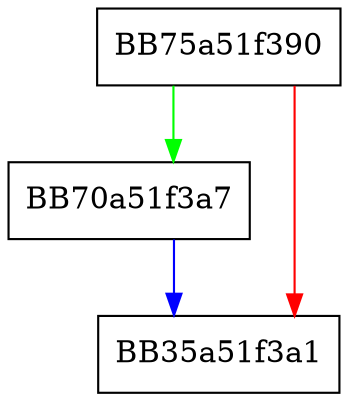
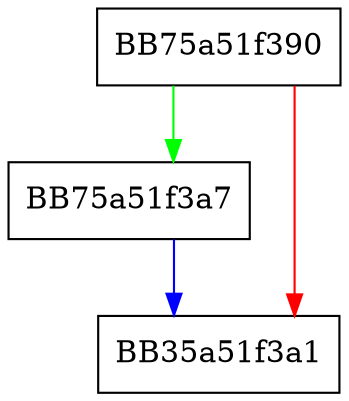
node "BB70a51f3a7": label "BB70a51f3a7" -> "BB75a51f3a7"
